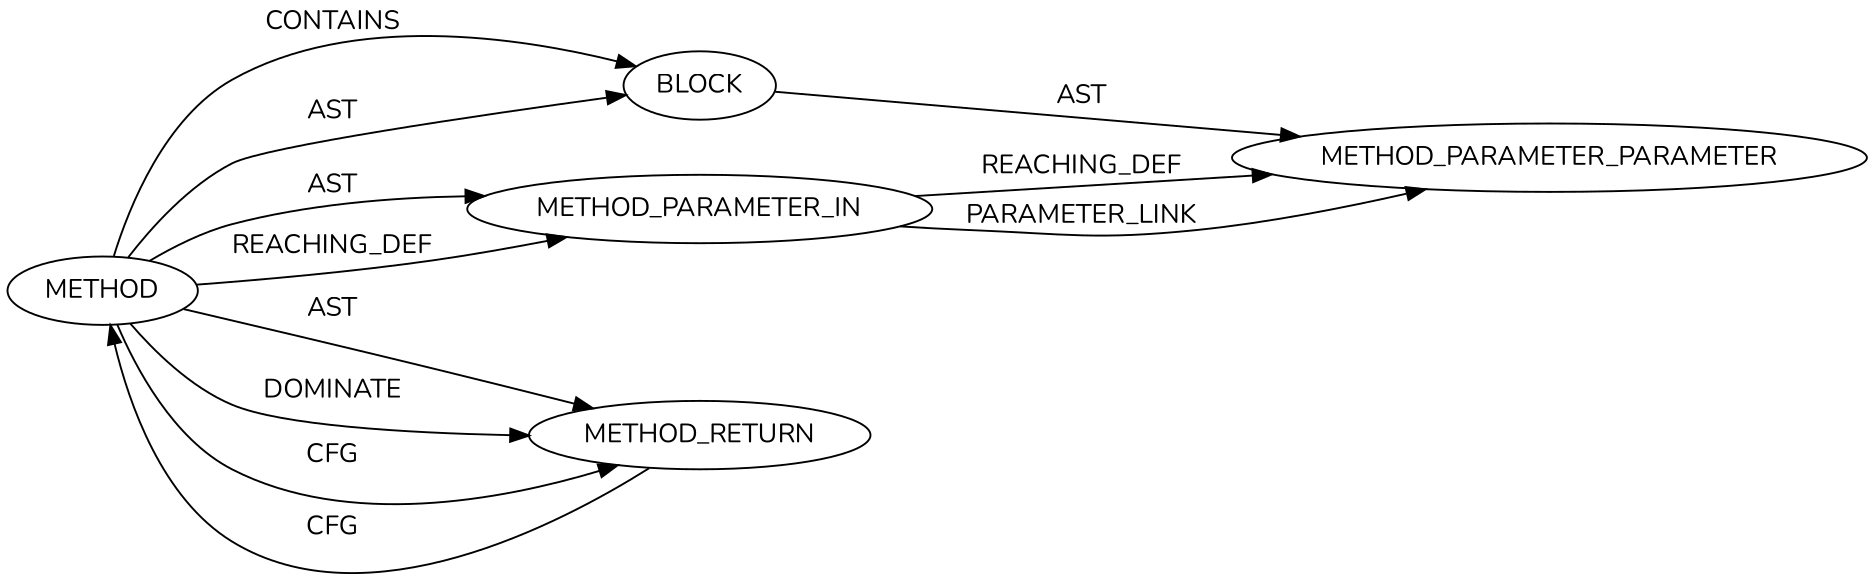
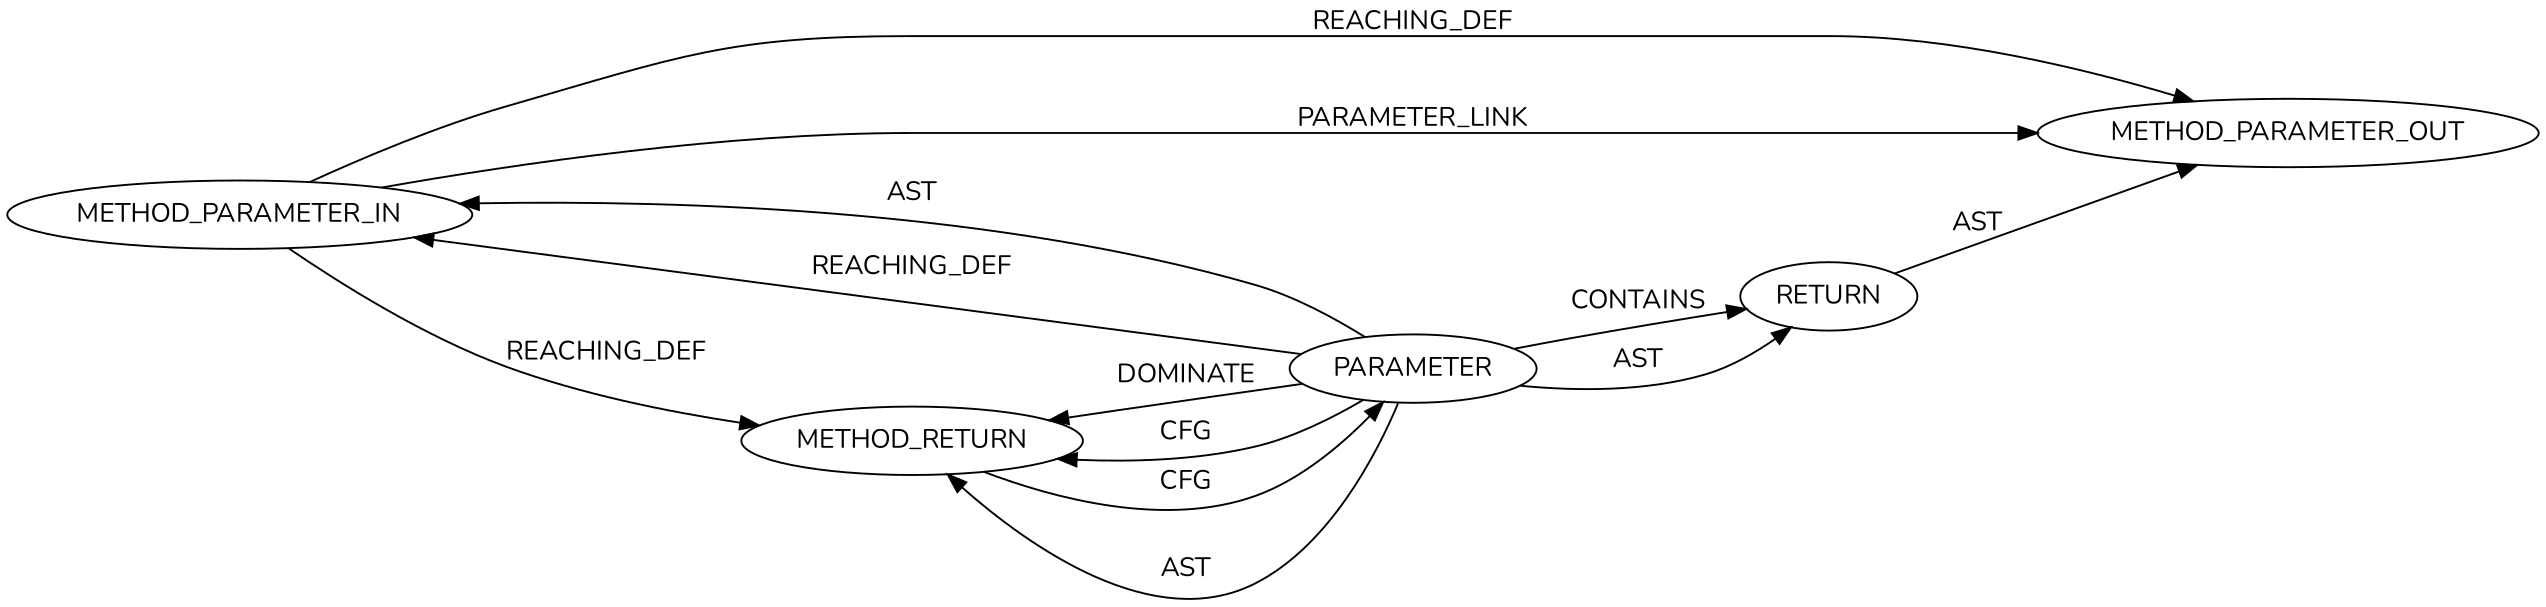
node "BLOCK": label "BLOCK" -> "RETURN"
node "METHOD_PARAMETER_PARAMETER": label "METHOD_PARAMETER_PARAMETER" -> "METHOD_PARAMETER_OUT"
node "METHOD": label "METHOD" -> "PARAMETER"
edge "METHOD_PARAMETER_IN" -> "METHOD_RETURN": added, label "REACHING_DEF"
